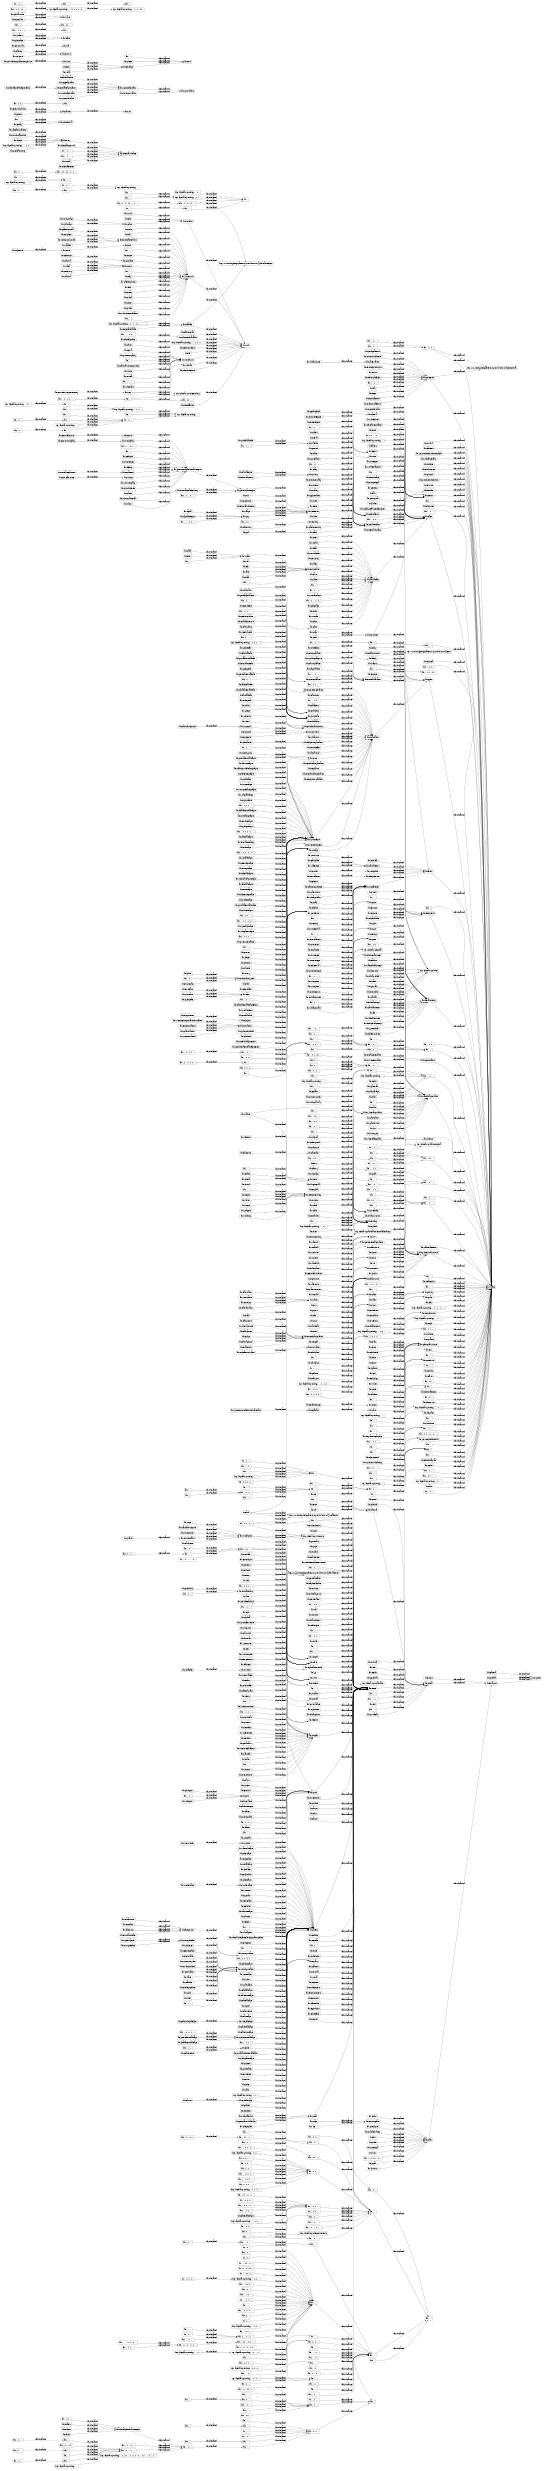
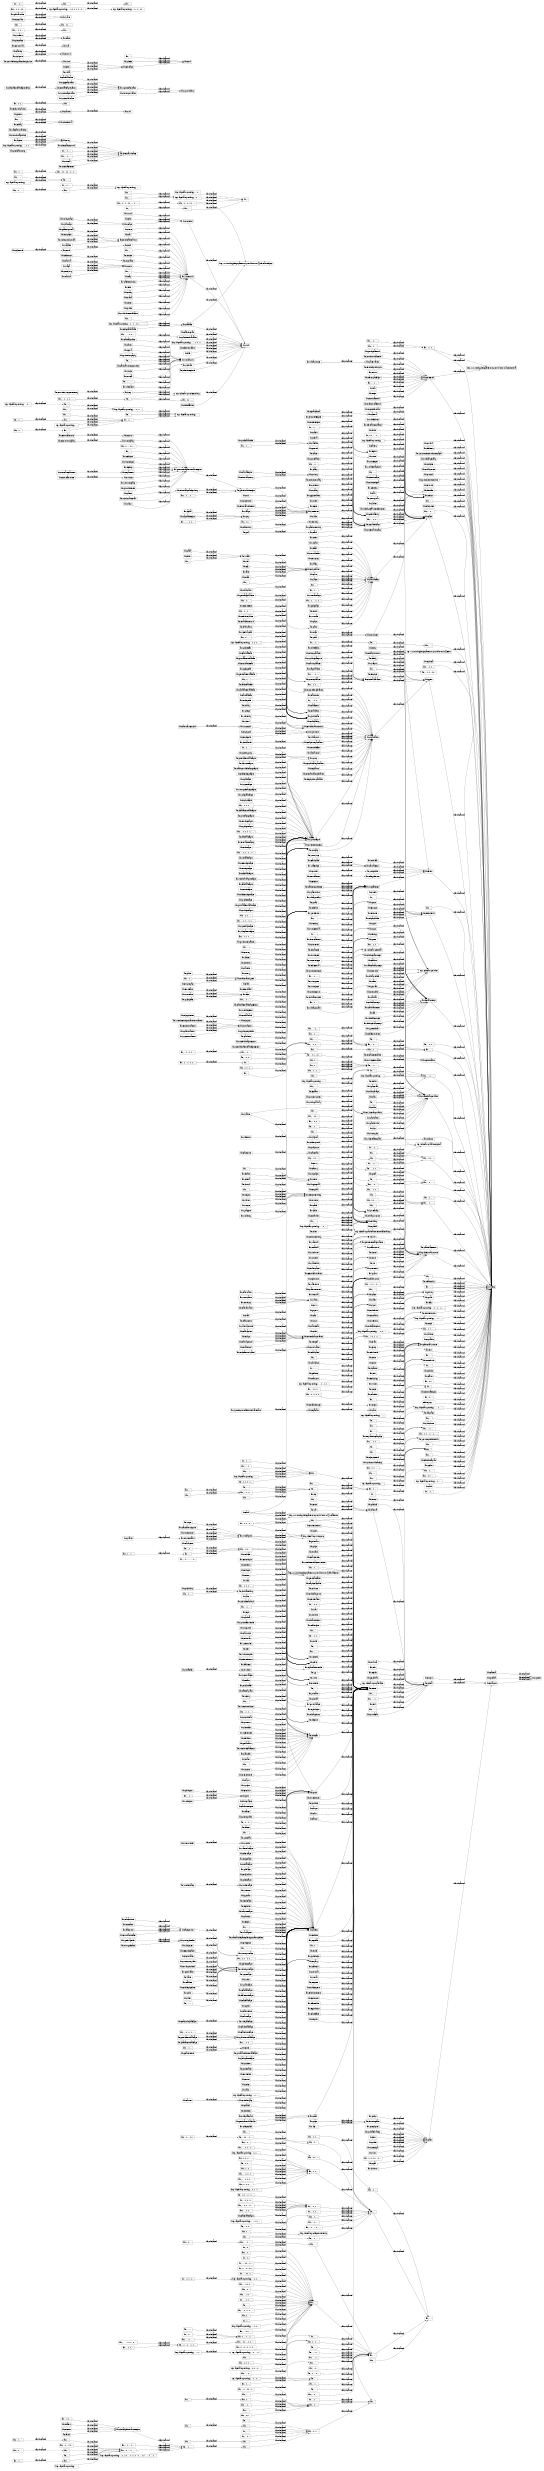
node "dbo:EthnicGroup": label "dbo:EthnicGroup" -> "بستی:EthnicGroup"
